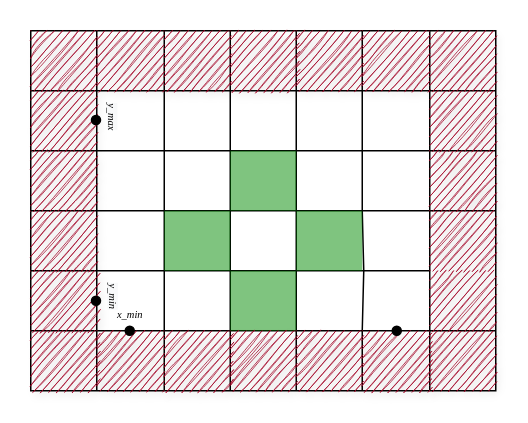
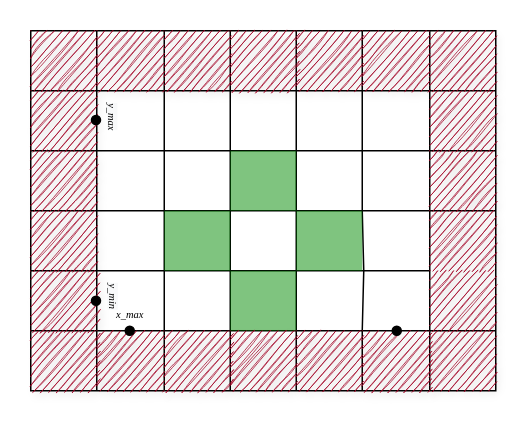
node "x_min": label "x_min" -> "x_max"
